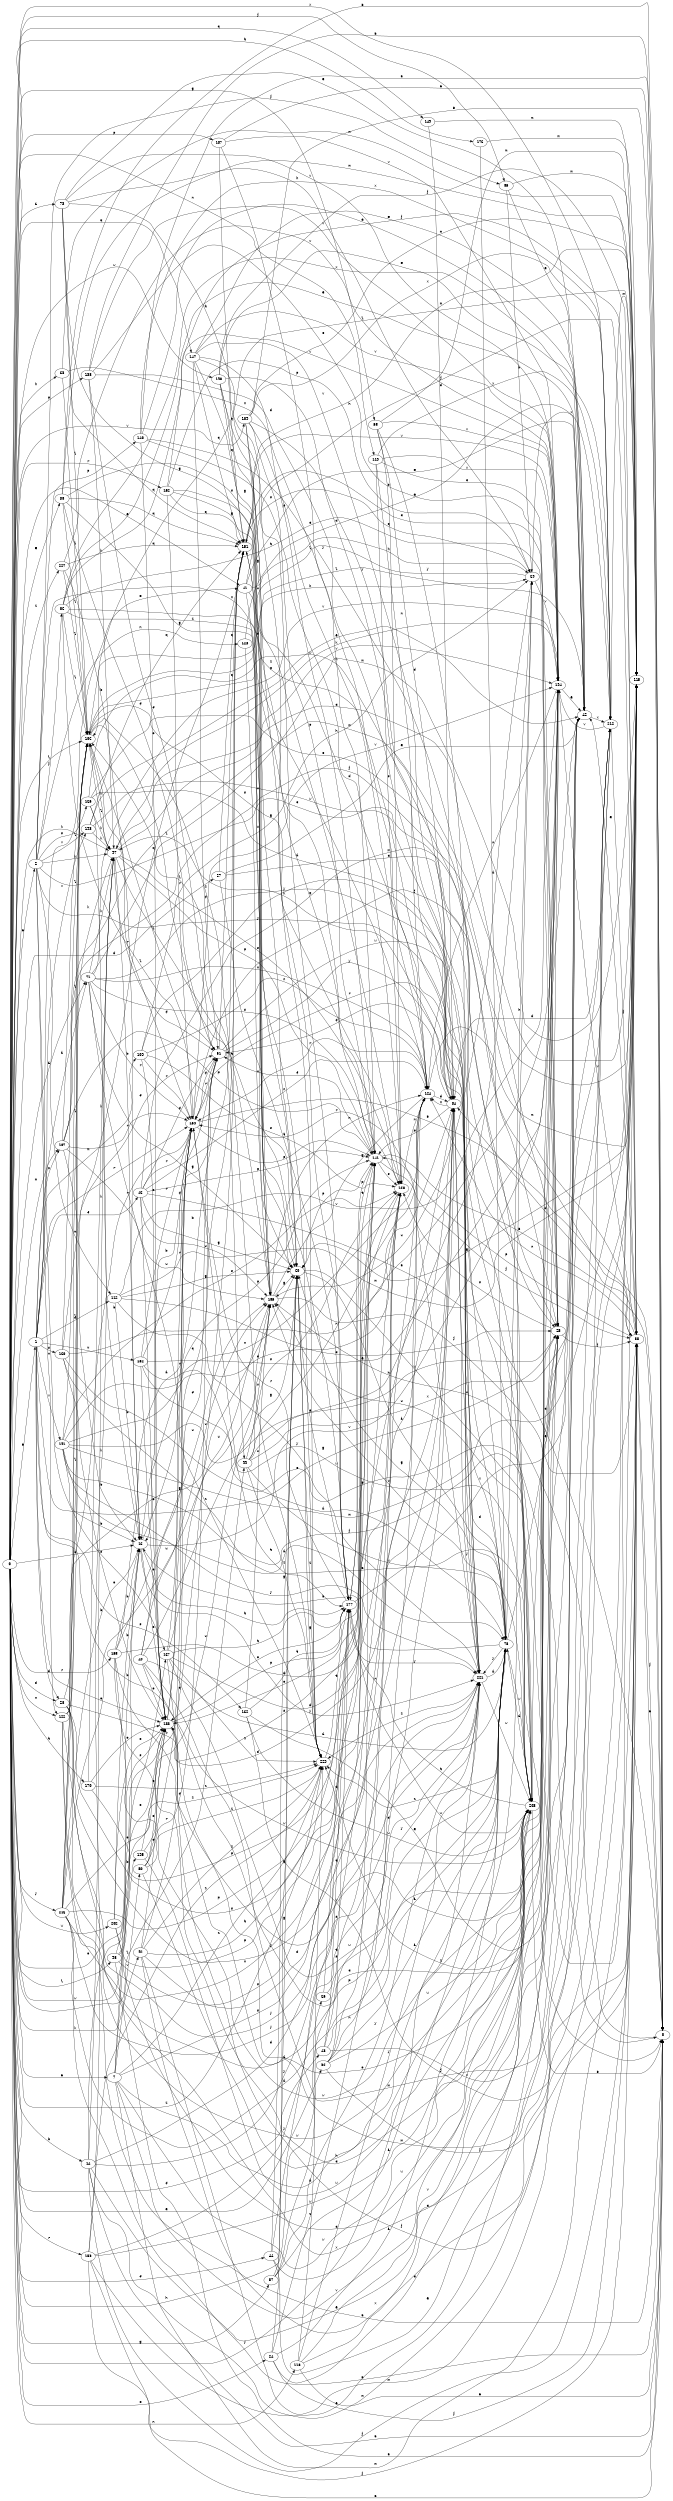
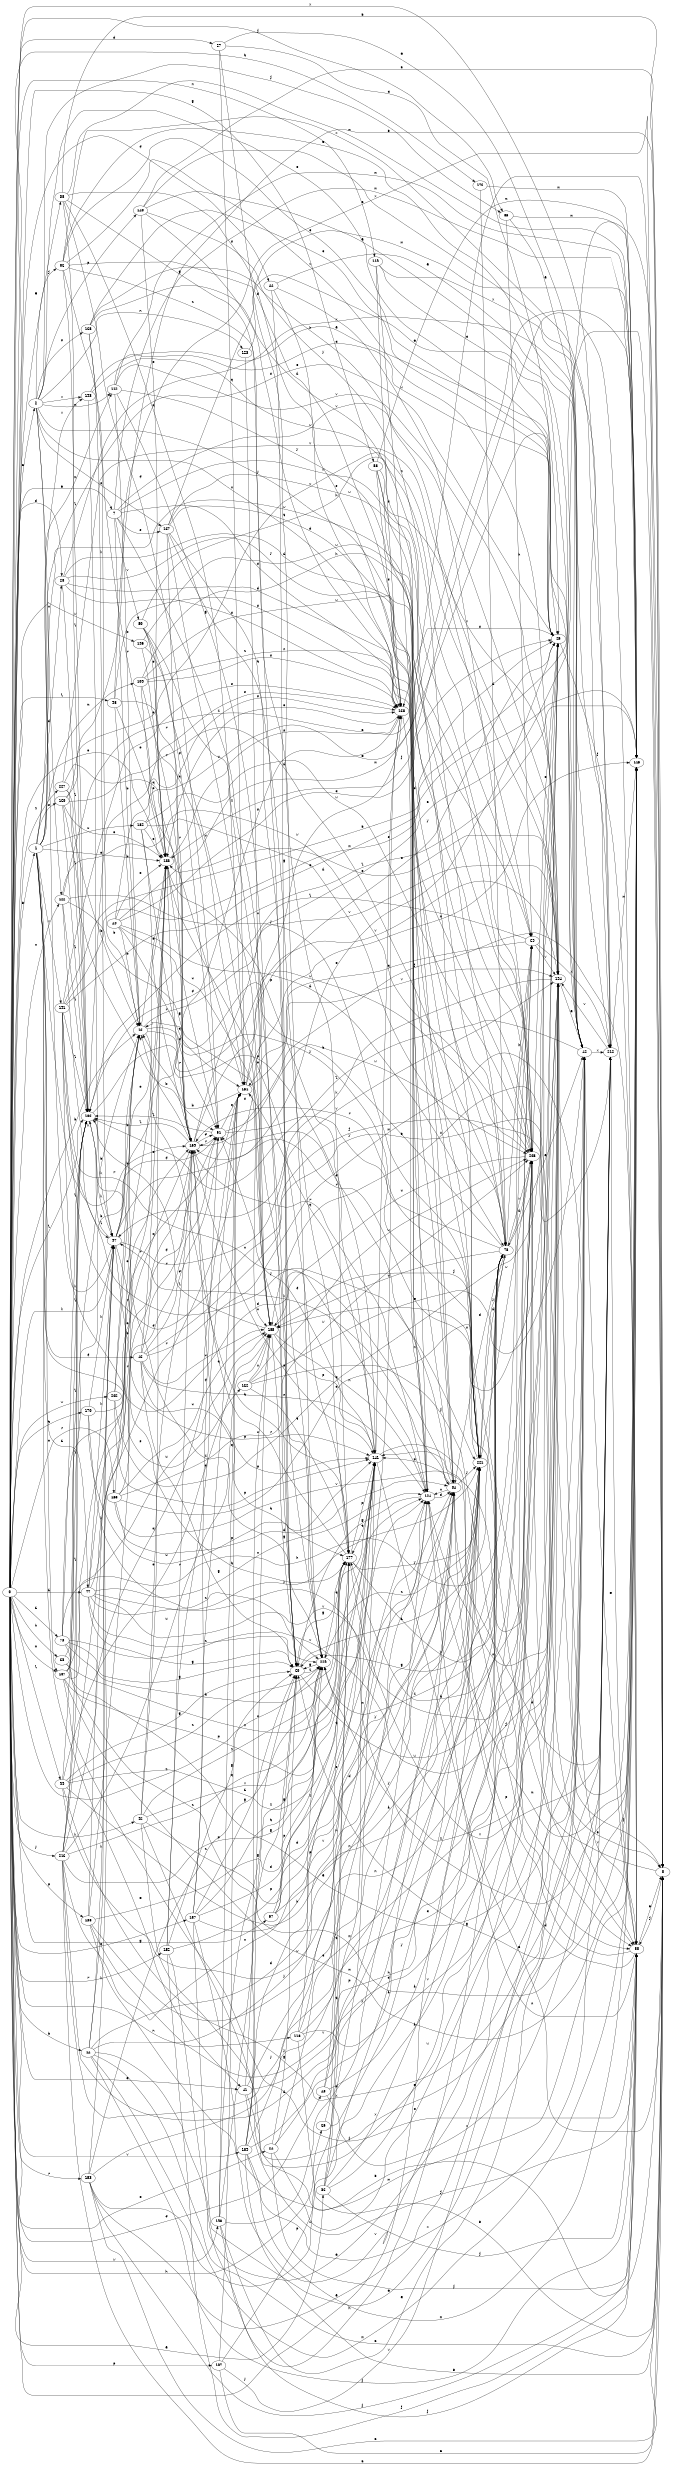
node "149": removed
node "147": label "147" -> "187"
edge "119" -> "194": removed, label "v"
edge "193" -> "151": removed, label "q"
node "71": label "71" -> "77"
edge "69" -> "185": now "212" -> "185"
edge "106" -> "99": reversed
edge "99" -> "124": label "n" -> "i"
edge "158" -> "51": label "i" -> "f"
edge "191" -> "16": now "49" -> "16"
edge "92" -> "177": label "t" -> "v"
edge "7" -> "78": removed, label "i"
